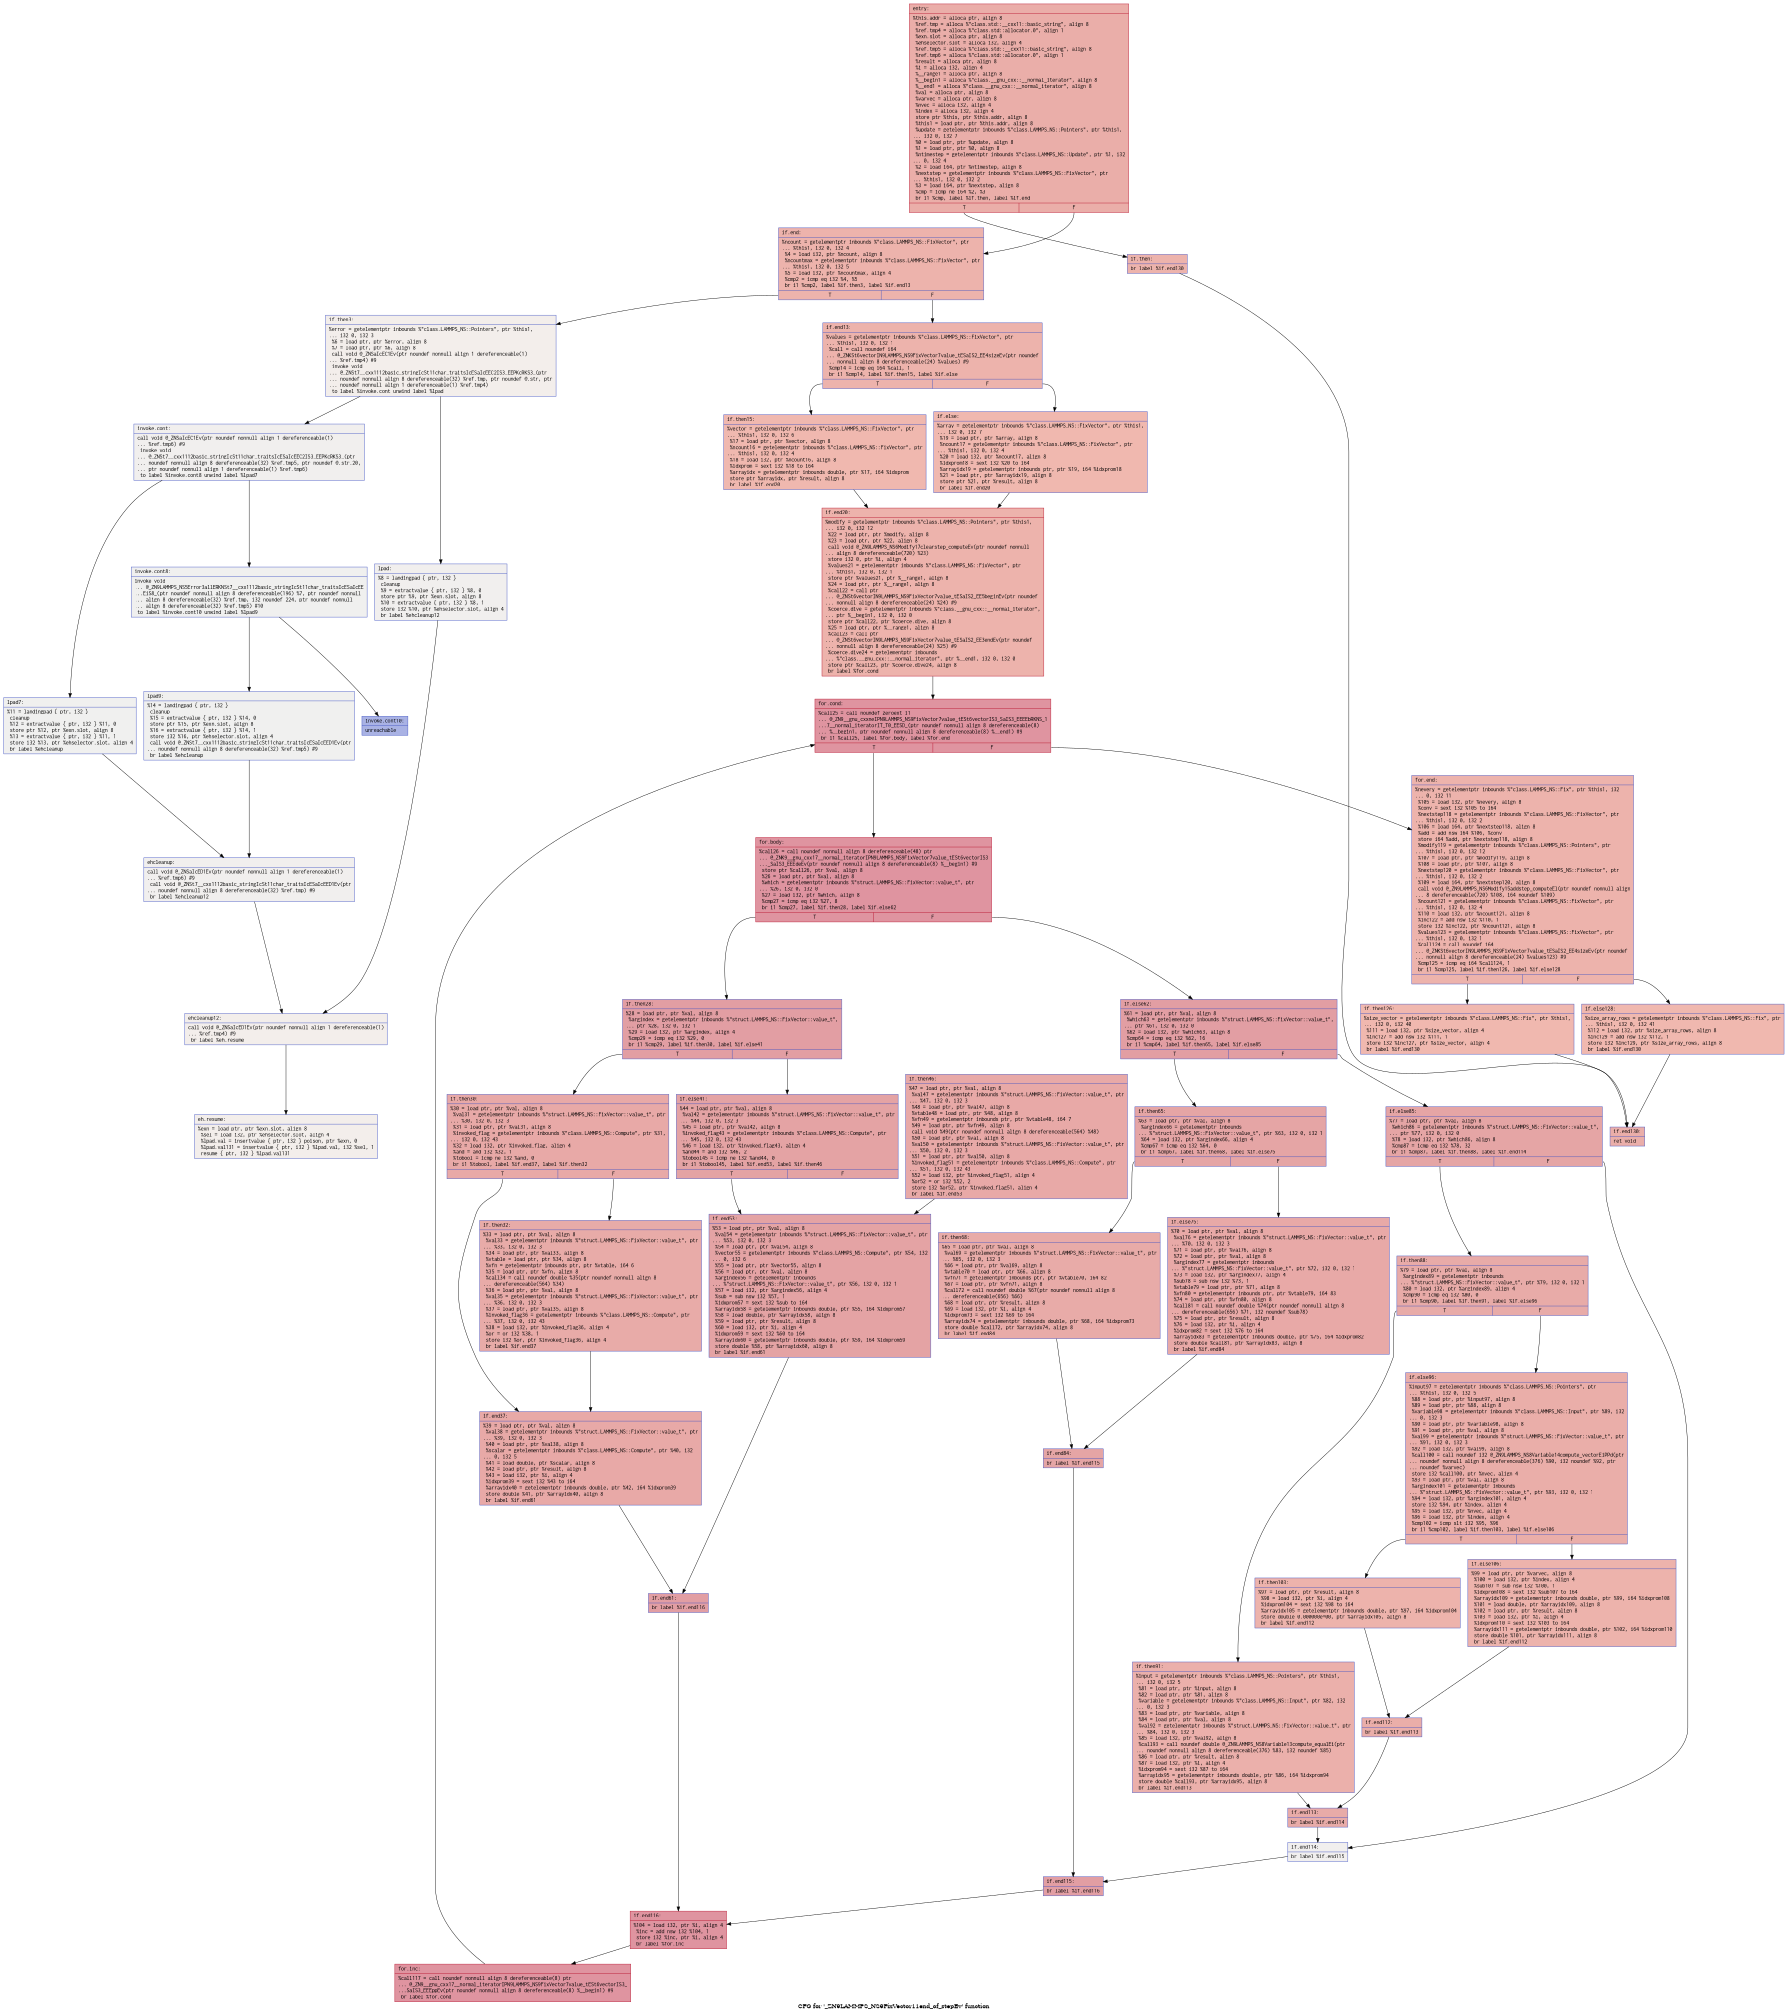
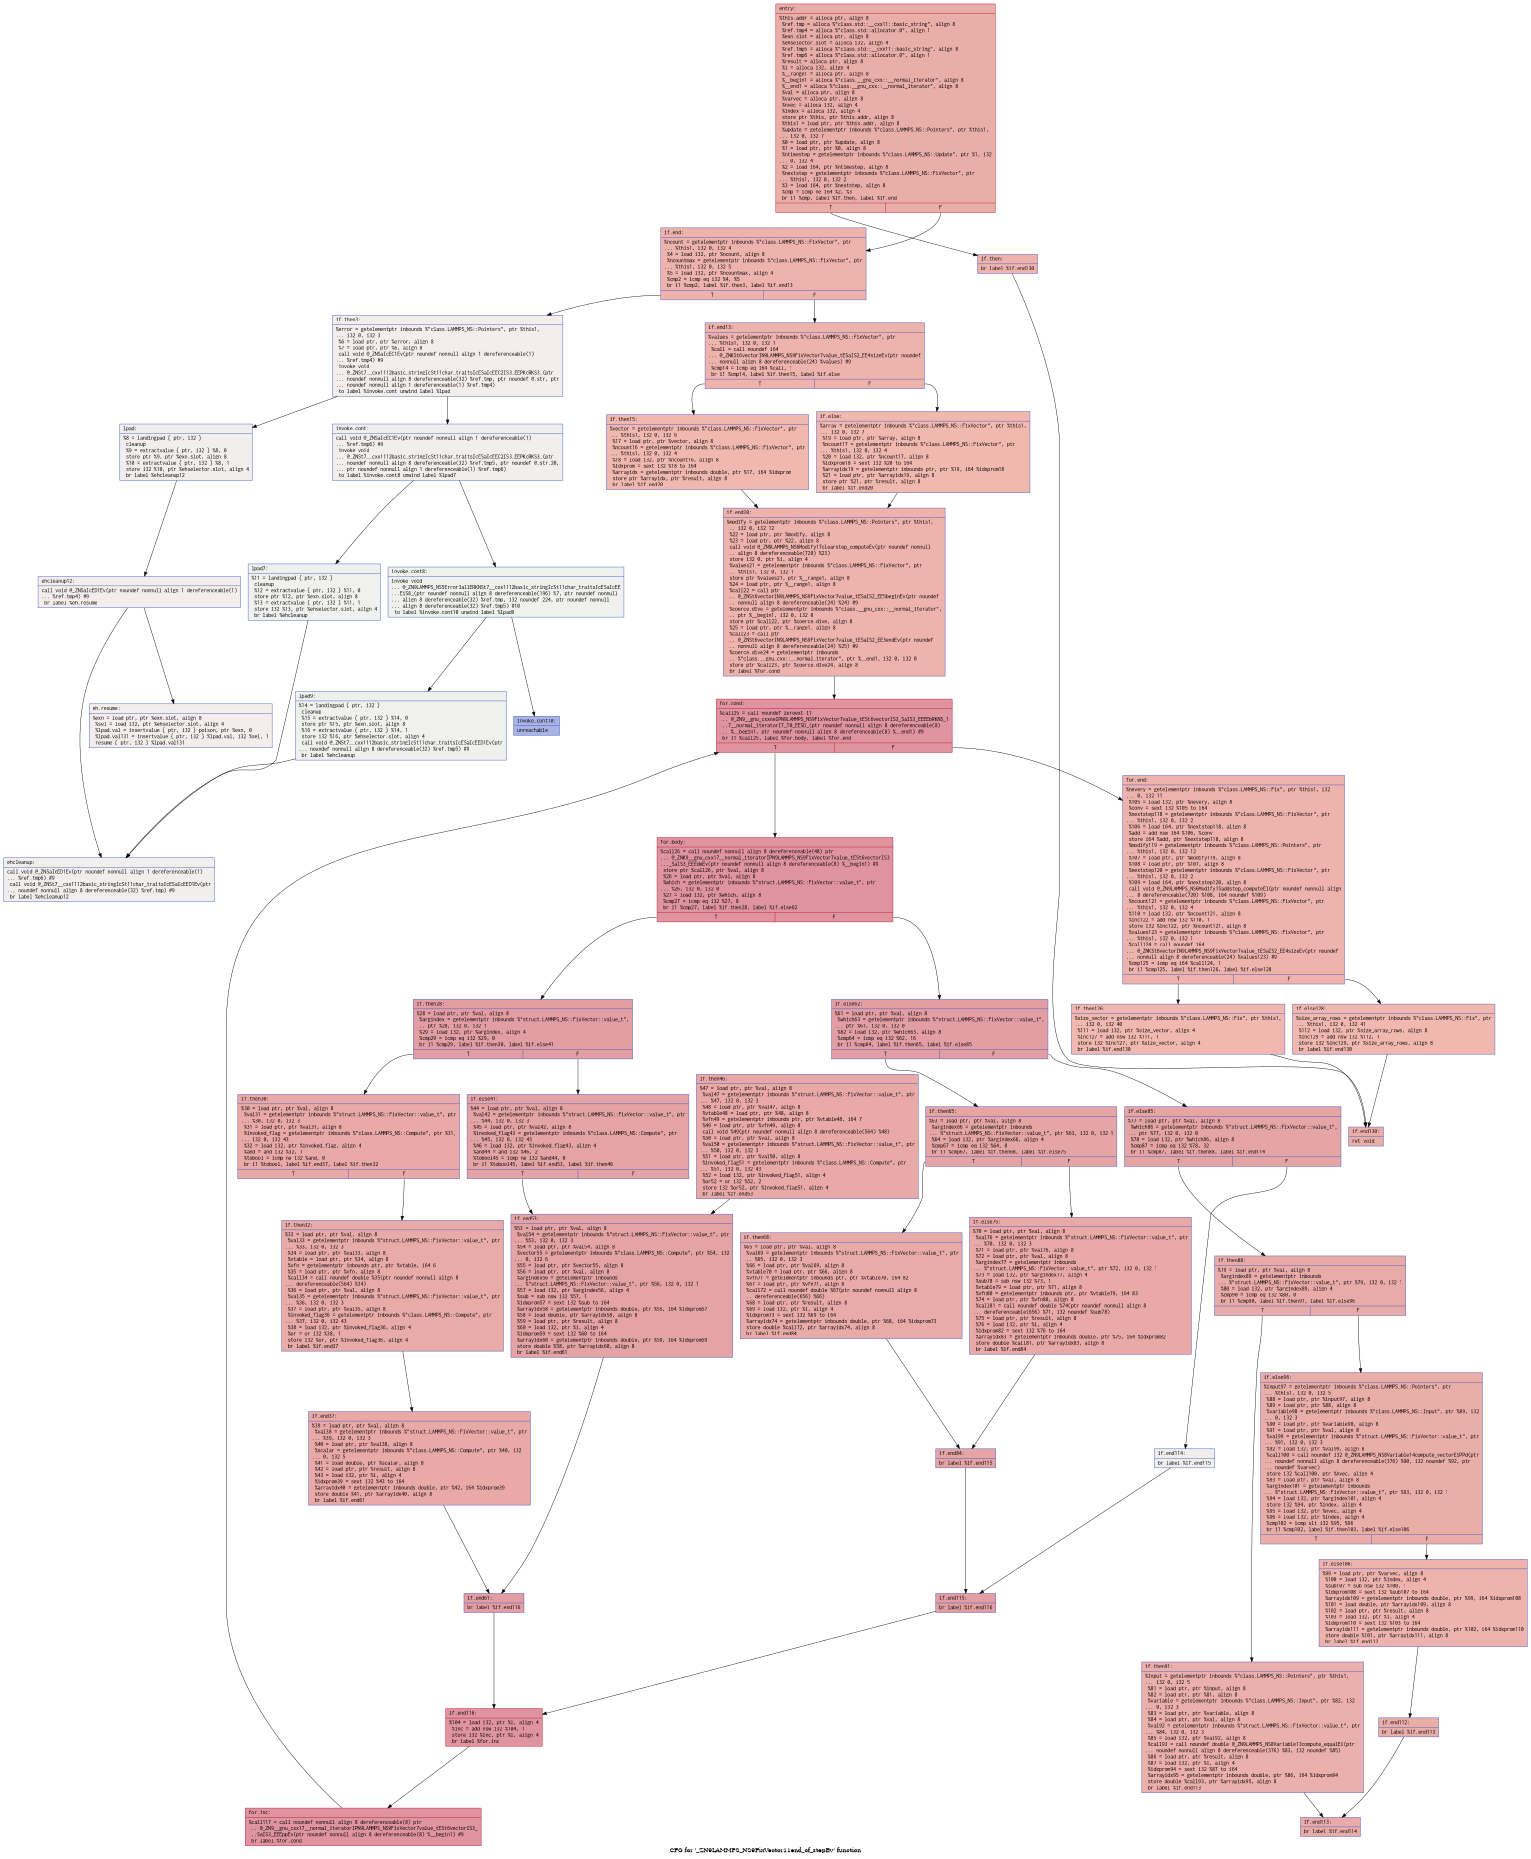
node "if.end20:": color #b70d28ff -> #3d50c3ff
edge "ehcleanup:" -> "ehcleanup12:": reversed
edge "if.then30:" -> "if.end37:": removed
node "if.then103:": removed
edge "if.end113:" -> "if.end114:": removed
